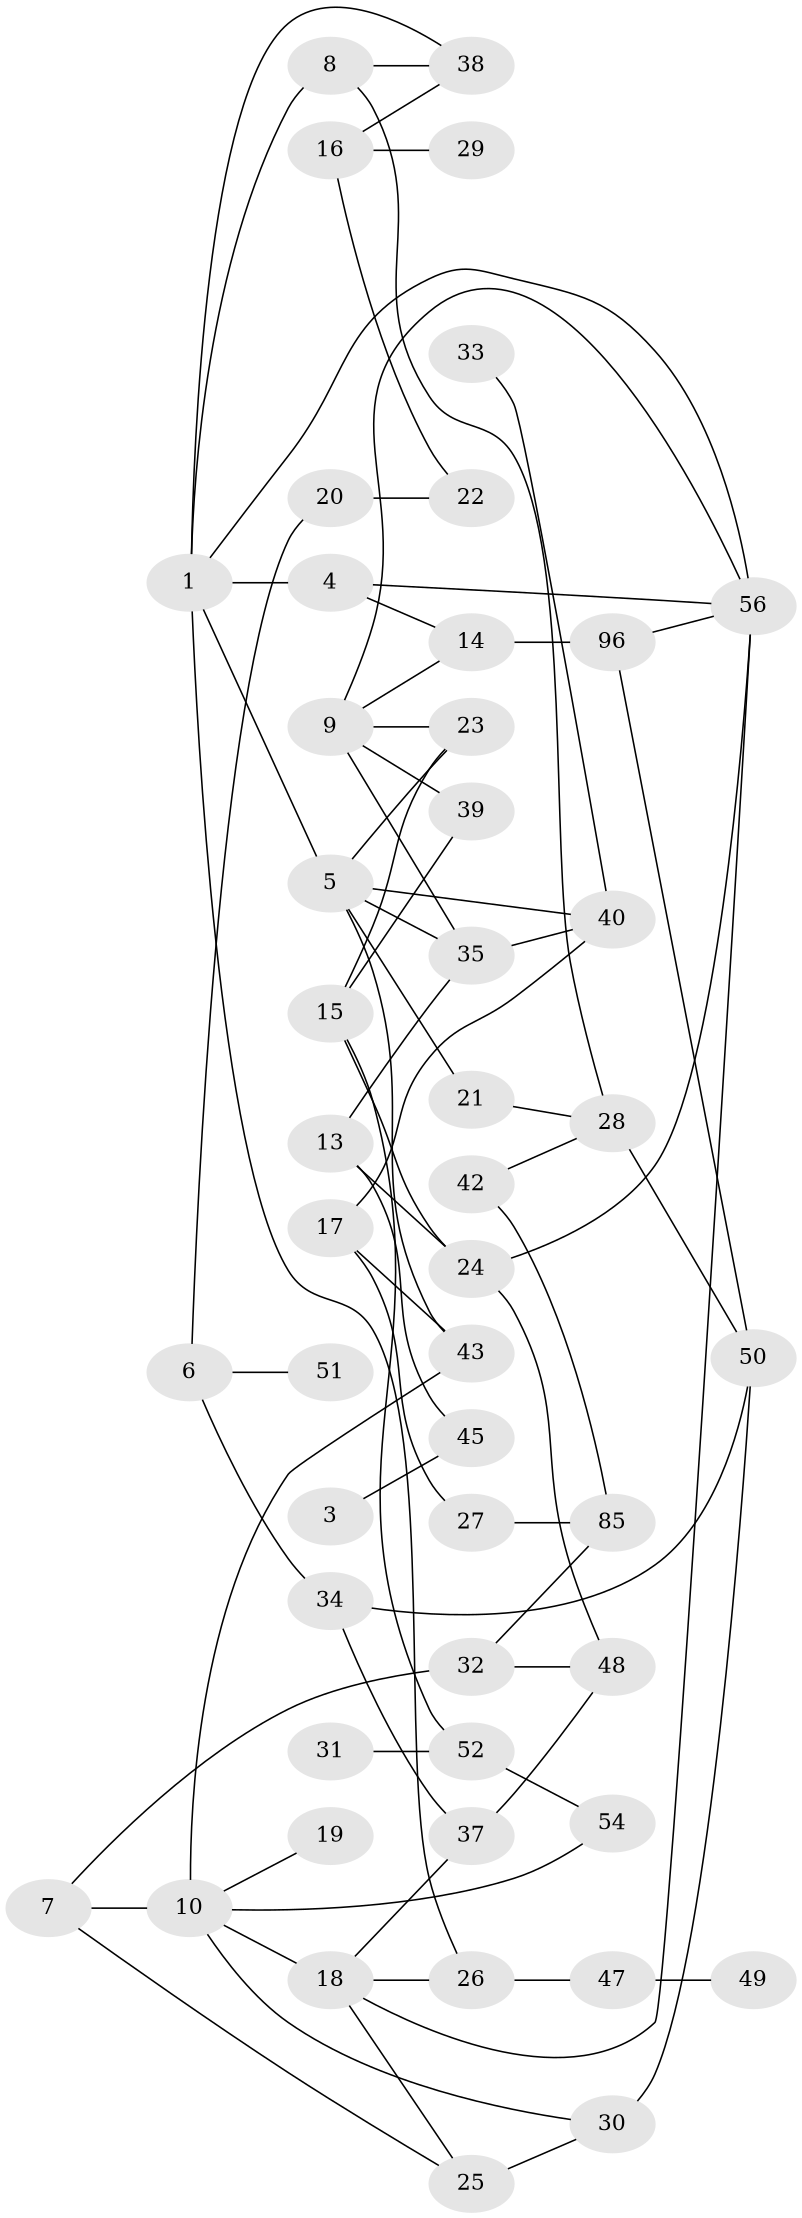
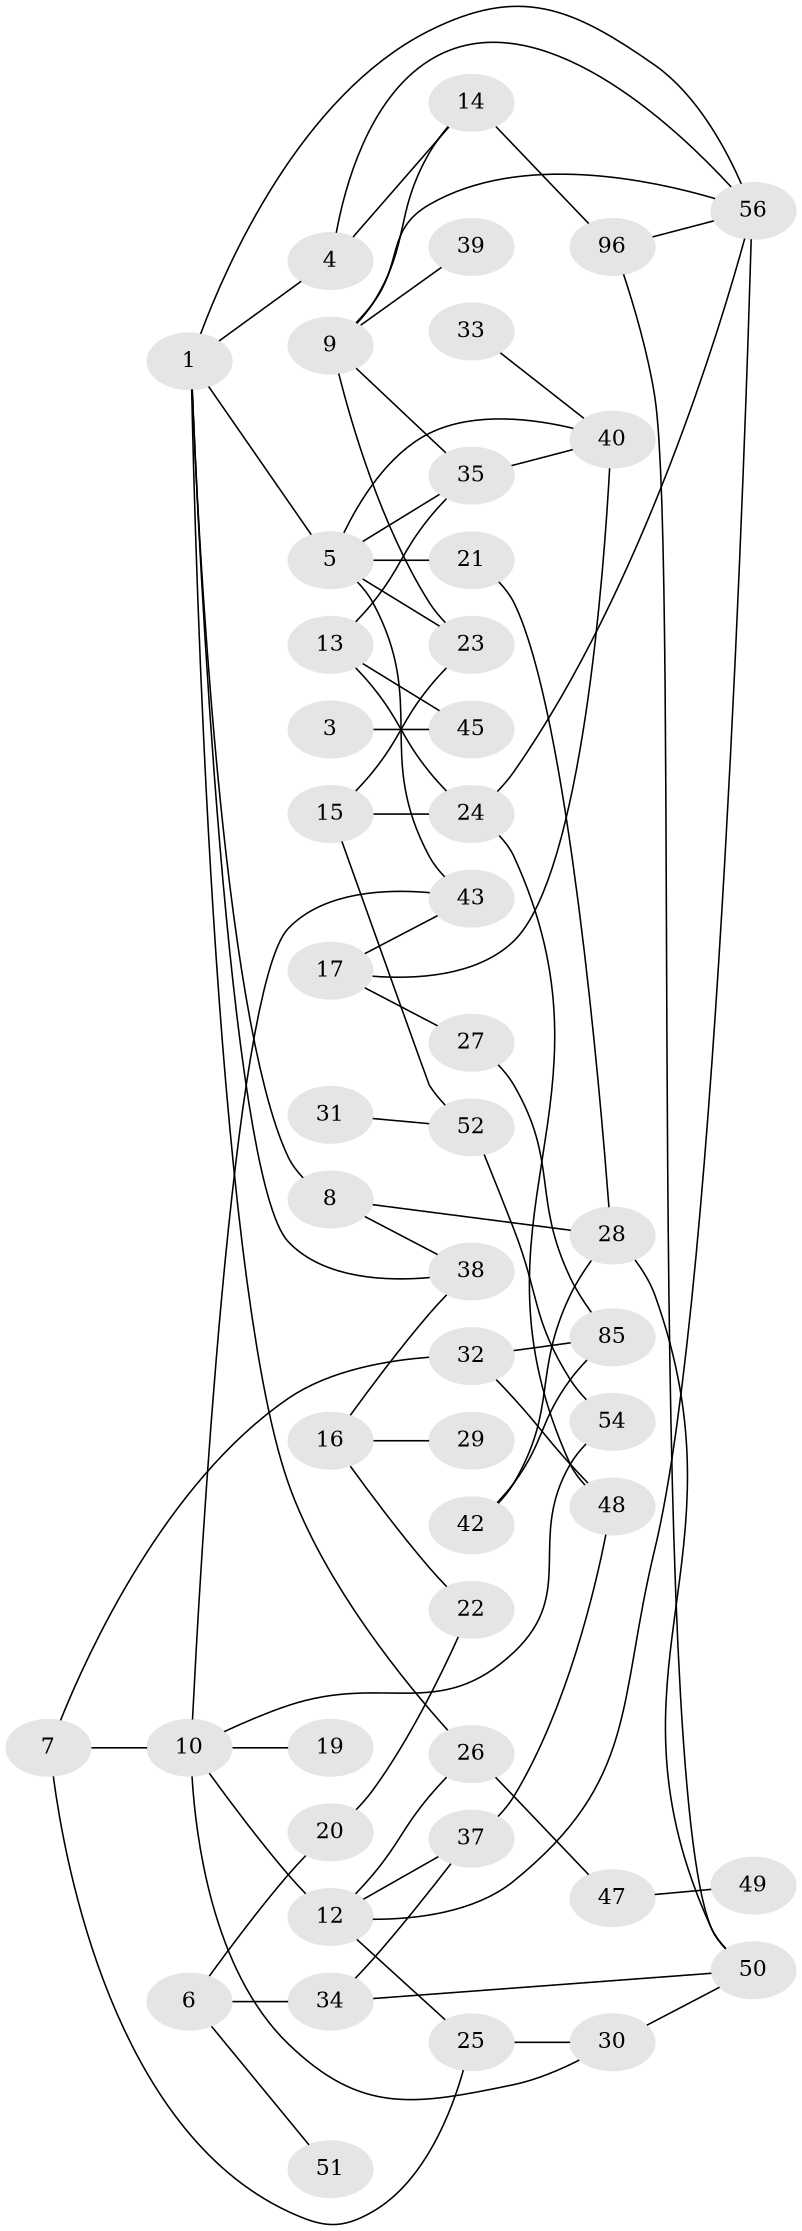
edge "39" -- "15": removed
node "18": label "18" -> "12"
